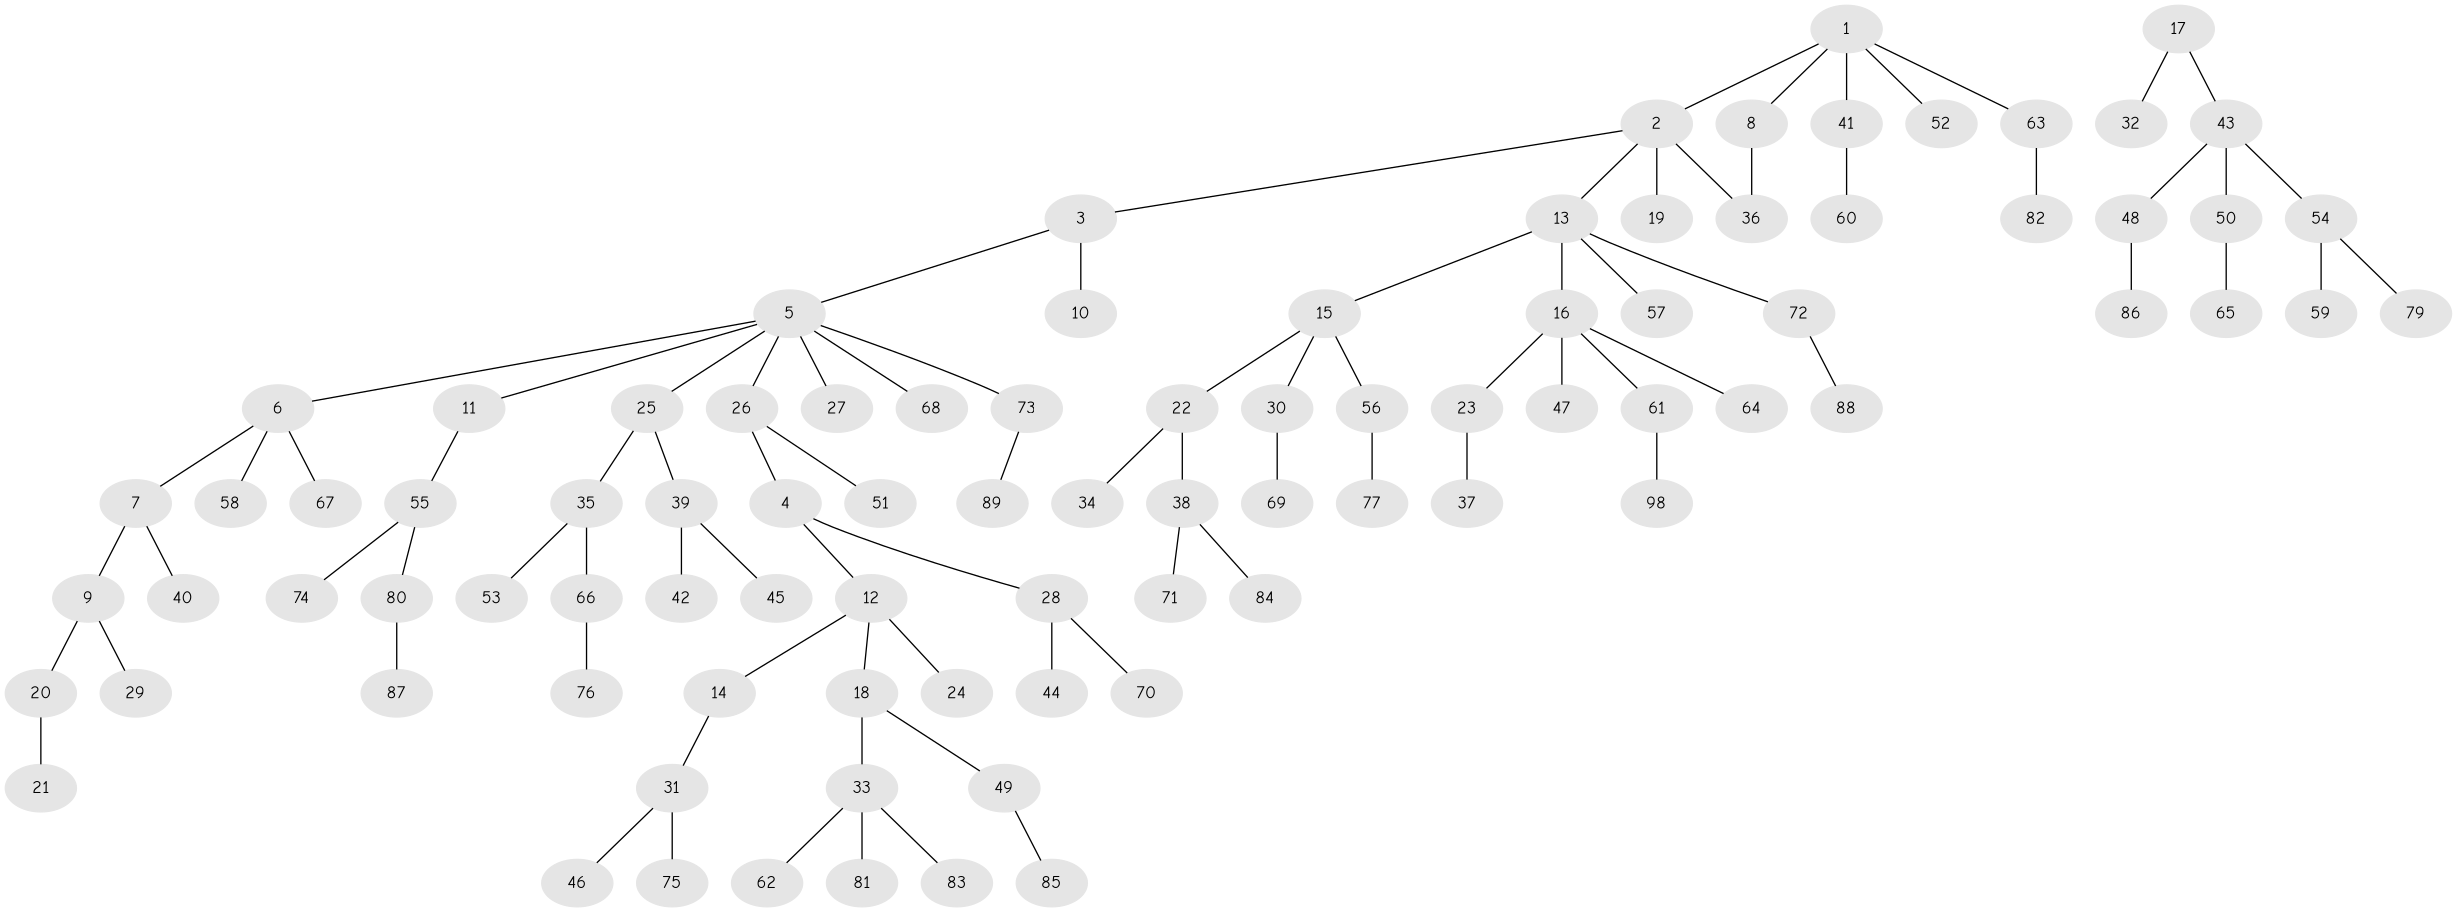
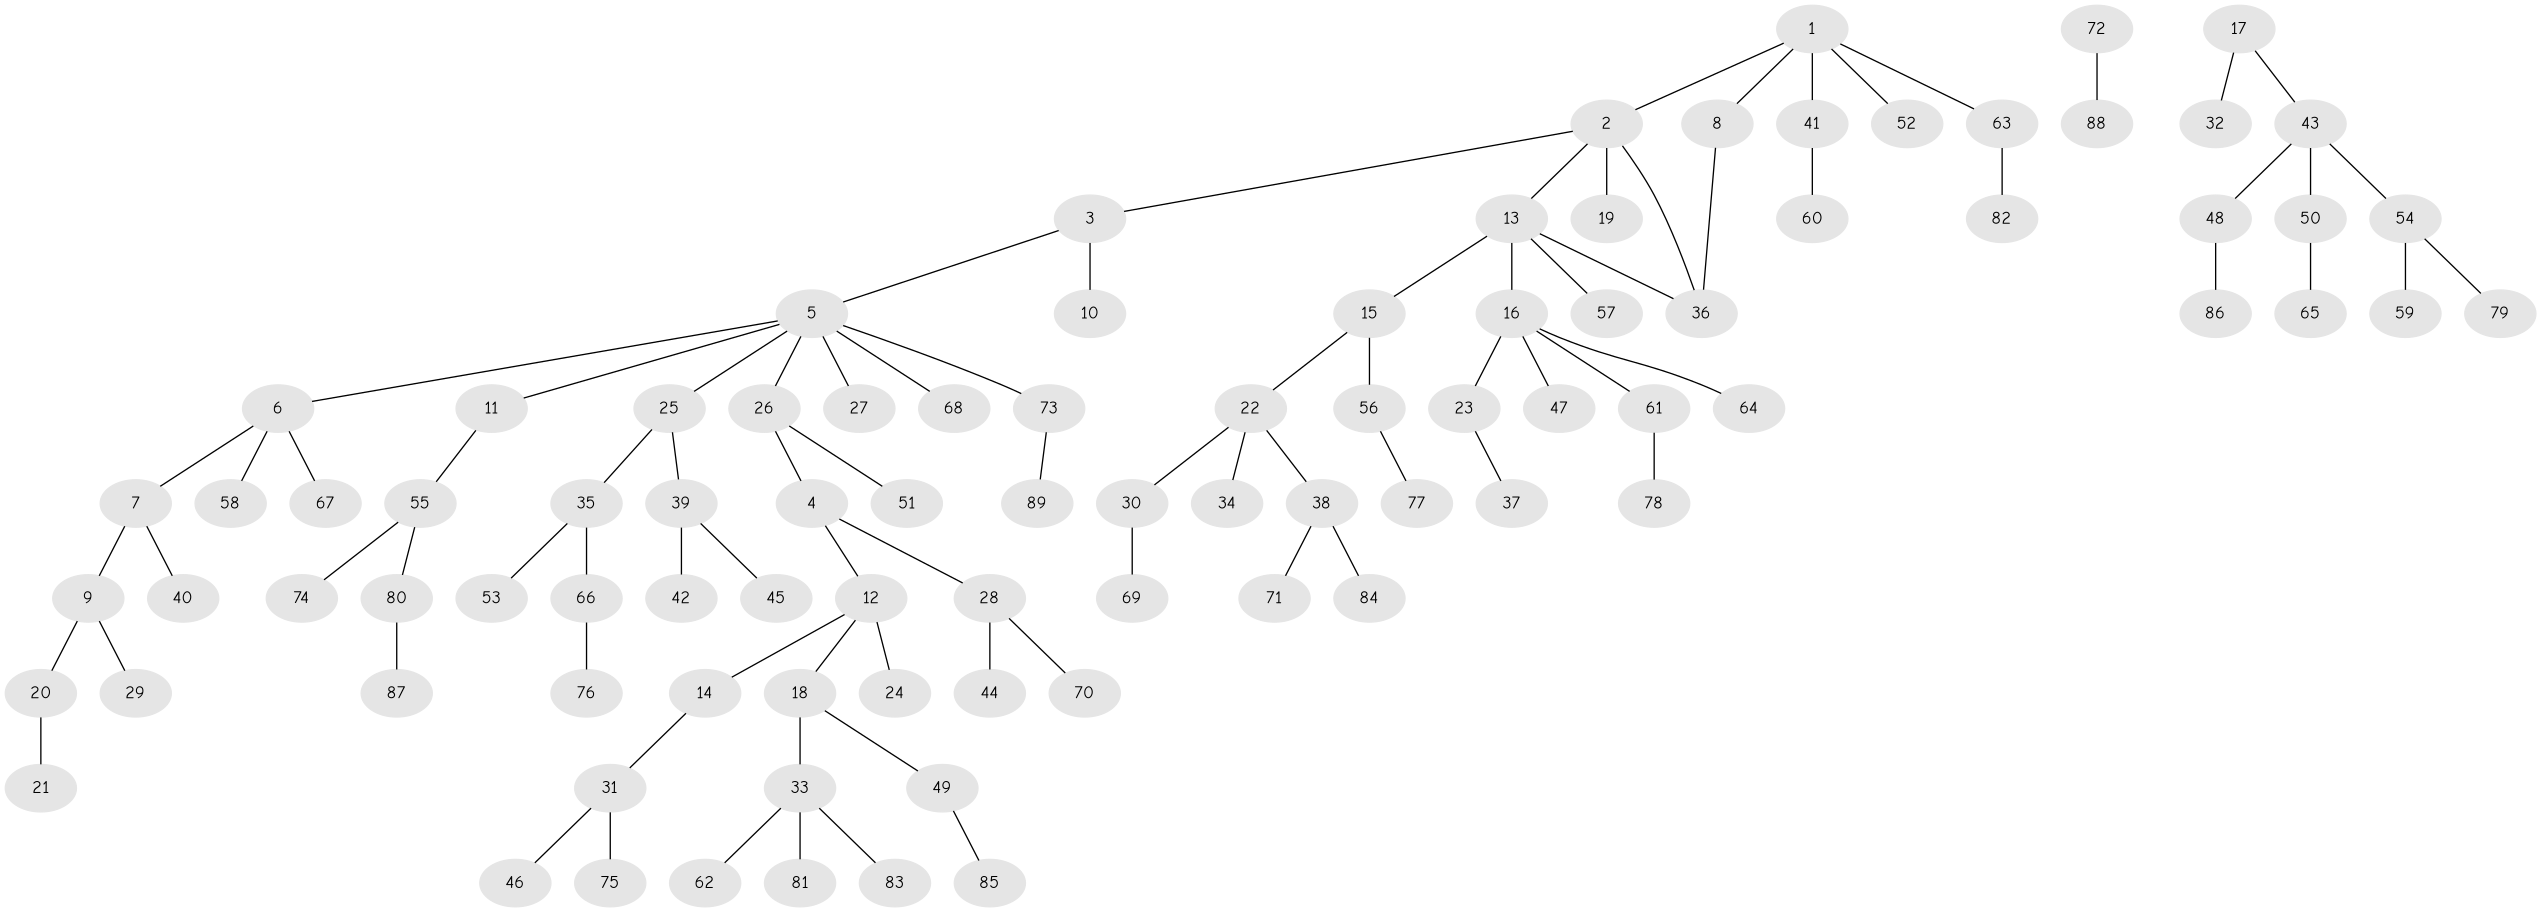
edge "13" -- "72": now "13" -- "36"
edge "15" -- "30": now "22" -- "30"
node "98": label "98" -> "78"
